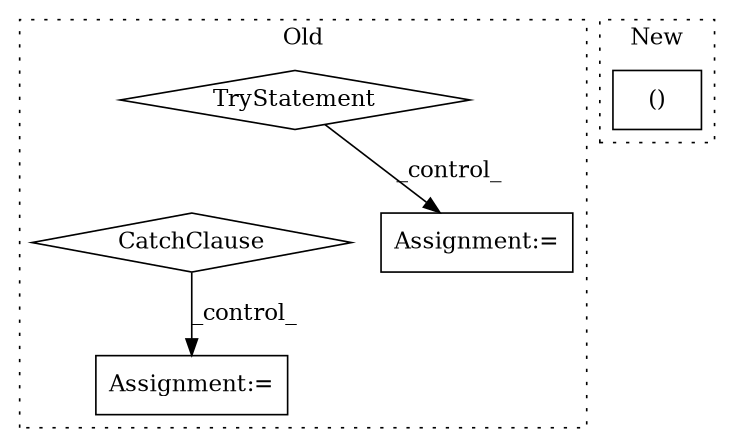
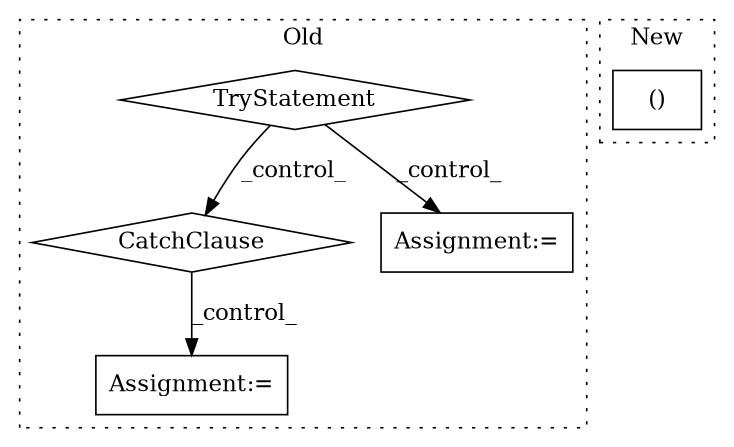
edge "TryStatement" -> "CatchClause": added, label "_control_"
